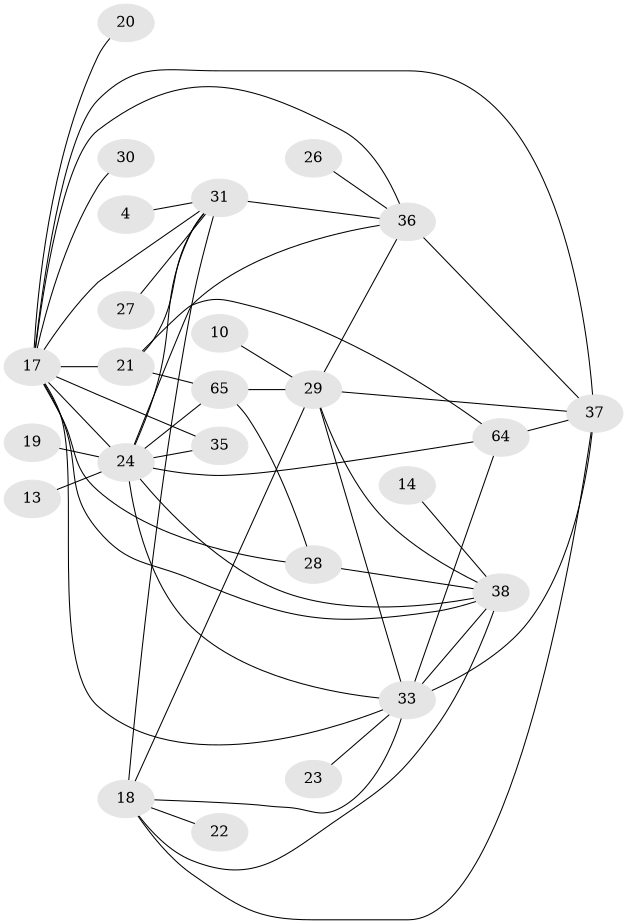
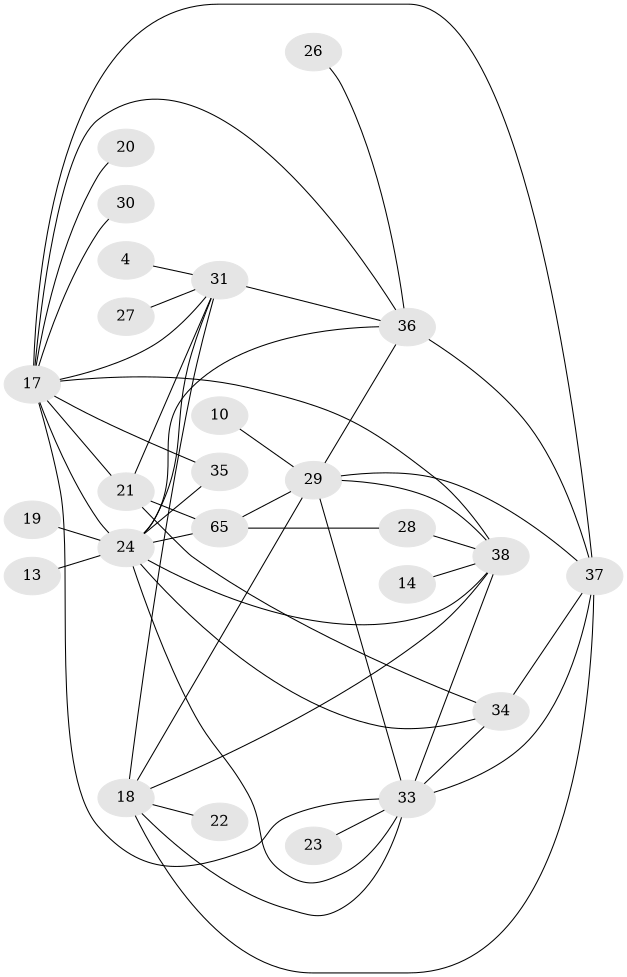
node "64": label "64" -> "34"
edge "17" -- "28": removed
